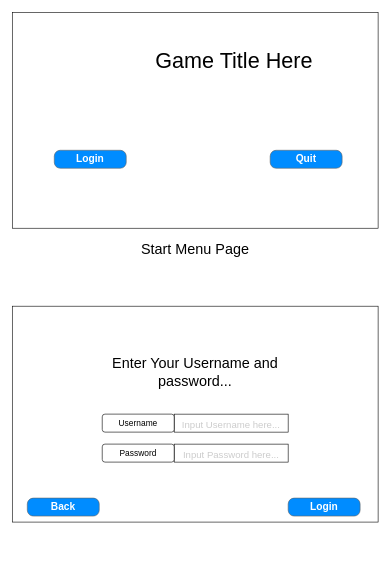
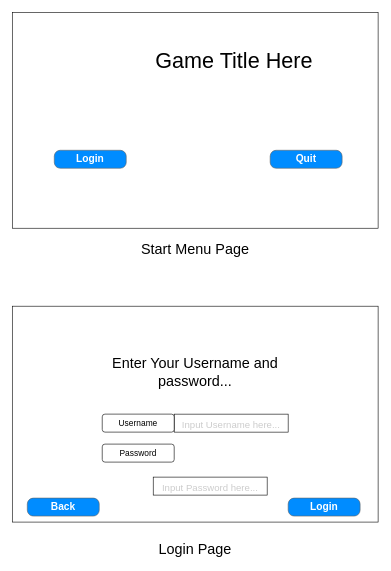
node "Input Password here...": moved (231, 453) -> (210, 486)
node "Login Page": added
